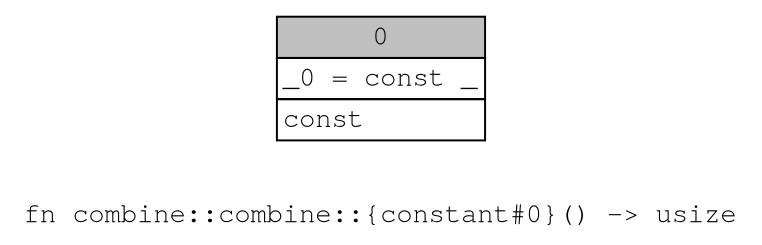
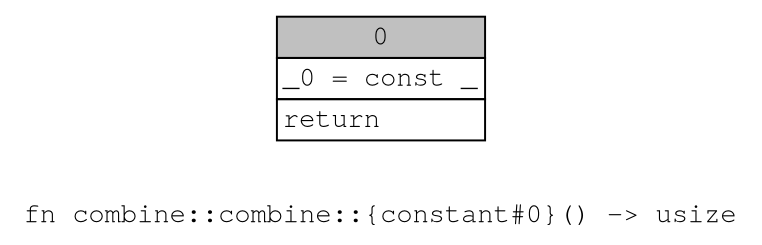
node "0": text "const" -> "return"
